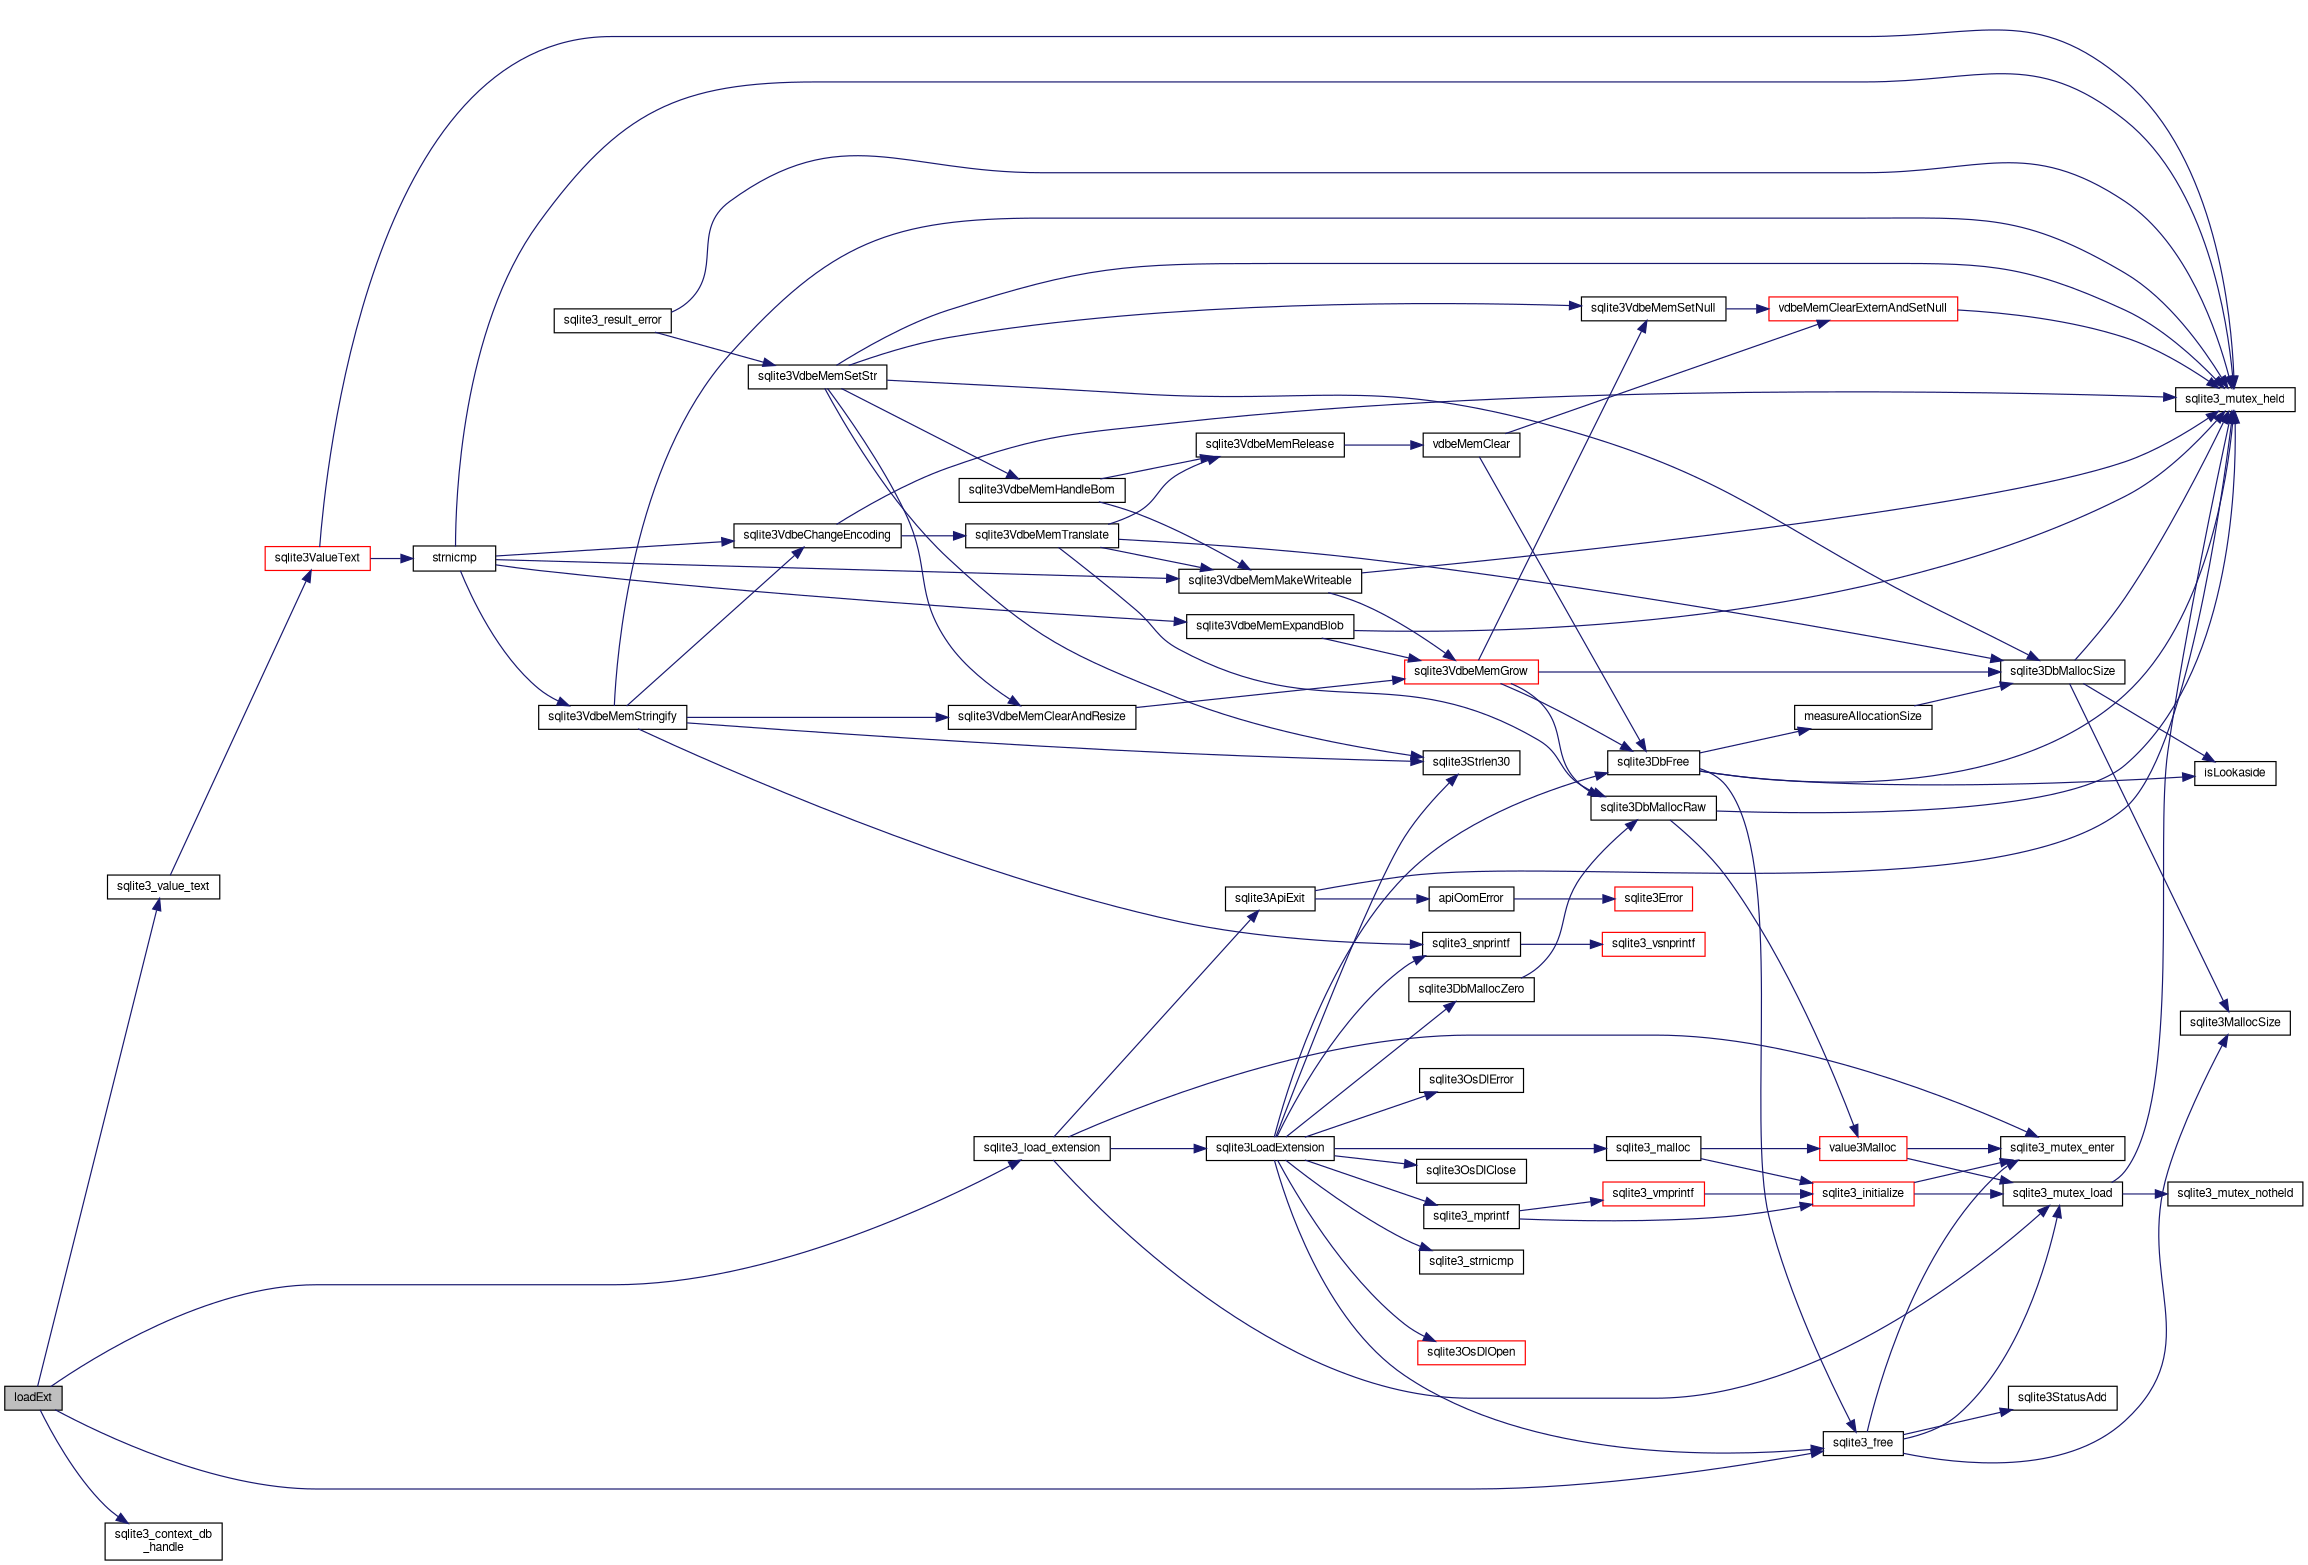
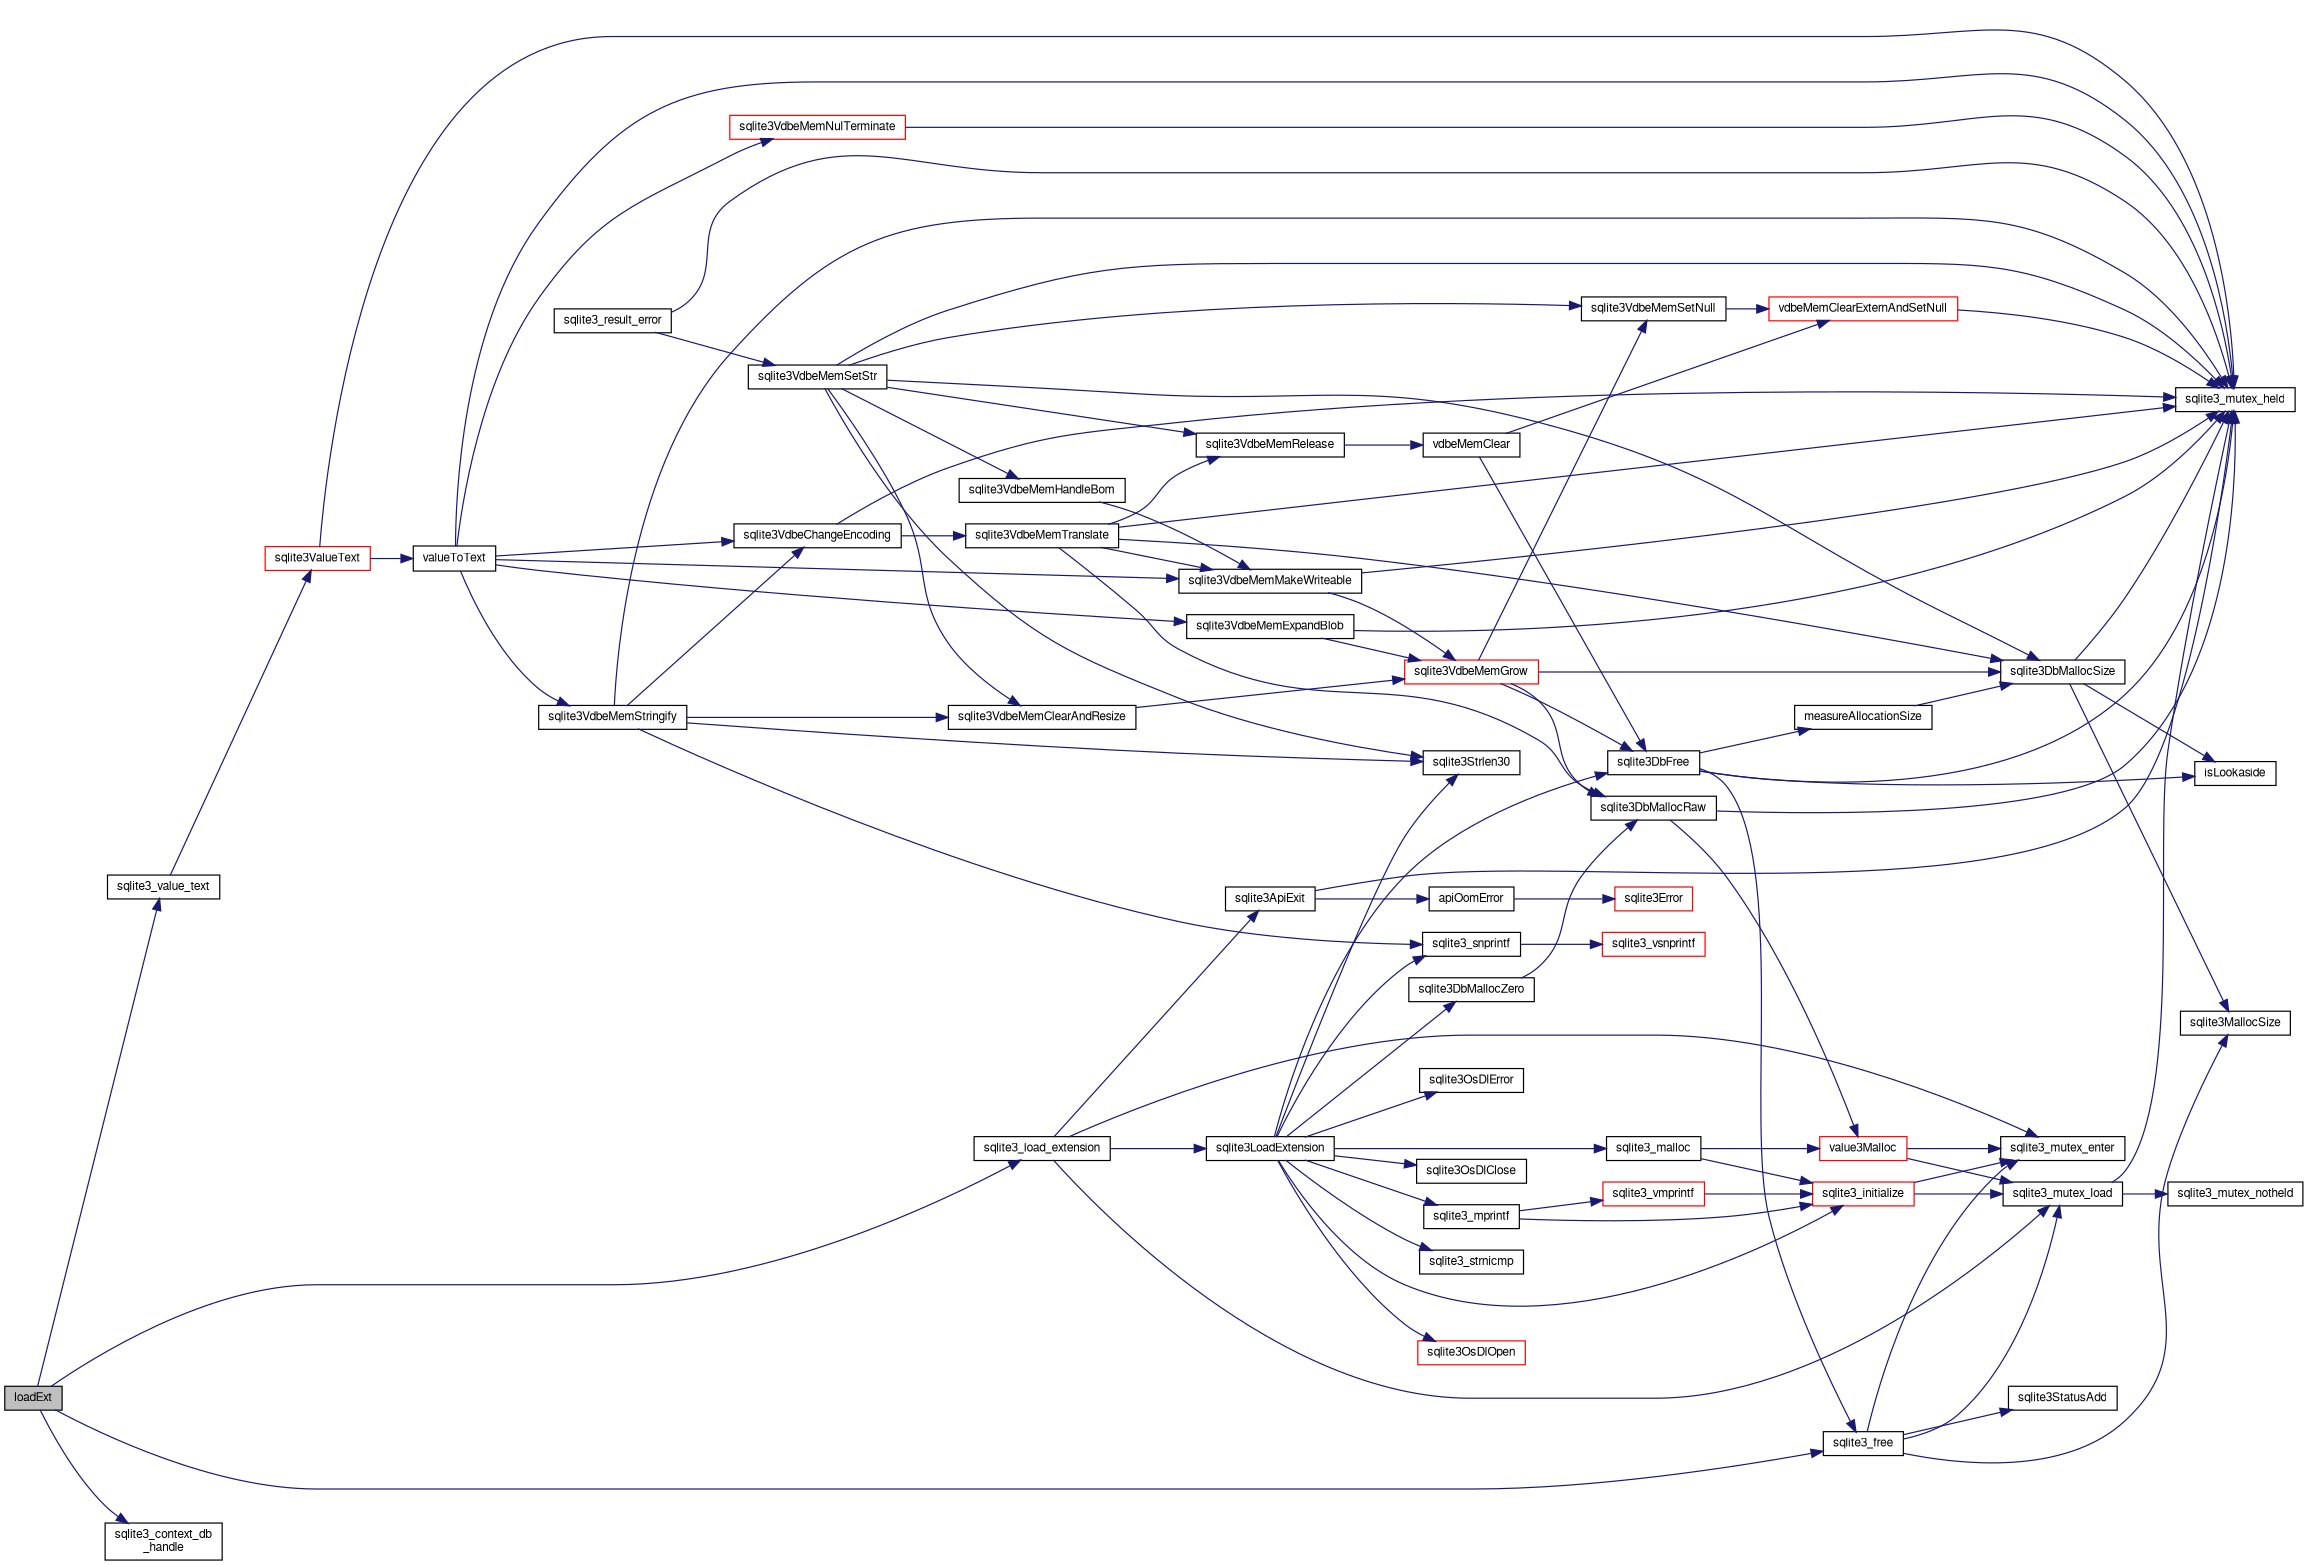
node "sqlite3VdbeMemNulTerminate": added
edge "sqlite3VdbeMemTranslate" -> "sqlite3_mutex_held": added
edge "sqlite3VdbeMemHandleBom" -> "sqlite3VdbeMemRelease": now "sqlite3VdbeMemSetStr" -> "sqlite3VdbeMemRelease"
node "strnicmp": label "strnicmp" -> "valueToText"
edge "sqlite3LoadExtension" -> "sqlite3_free": now "sqlite3LoadExtension" -> "sqlite3_initialize"
